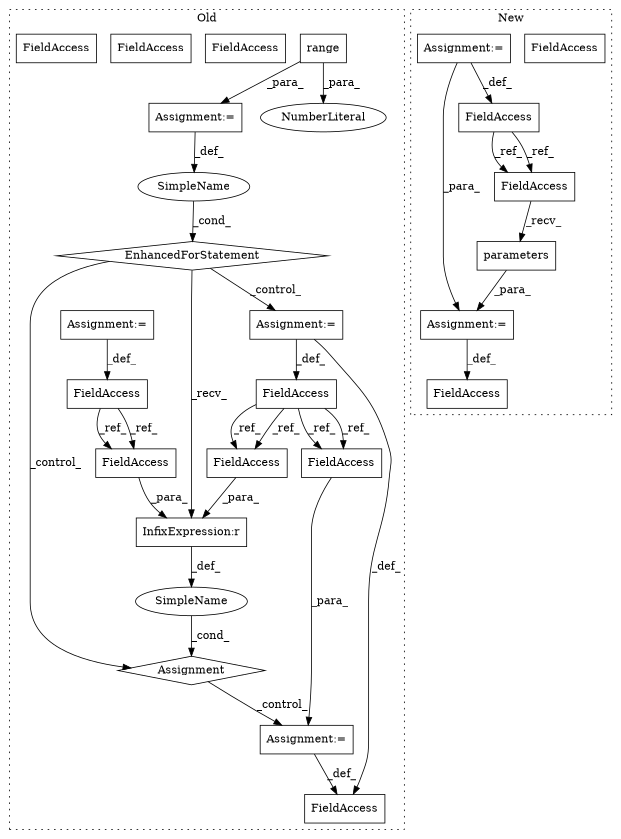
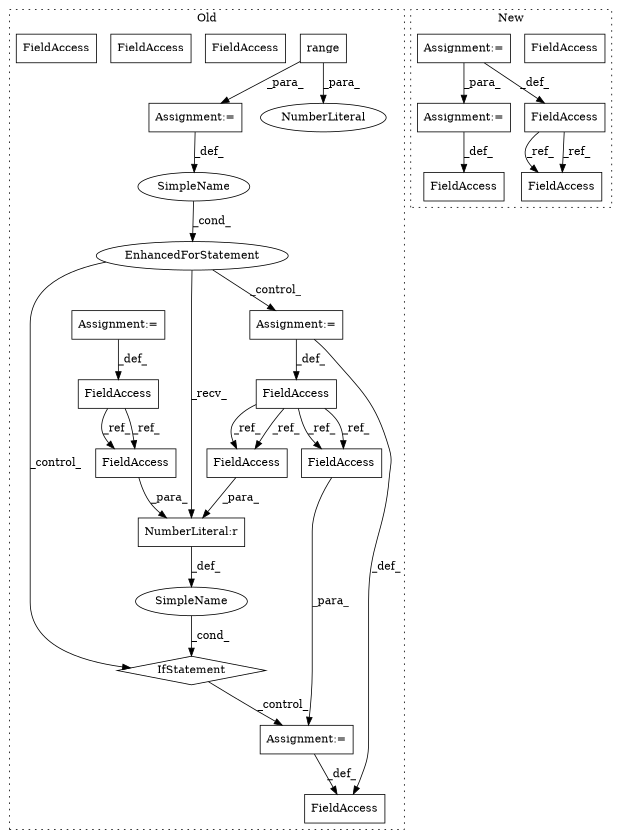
node "EnhancedForStatement": shape diamond -> ellipse
node "parameters": removed
node "InfixExpression:r": label "InfixExpression:r" -> "NumberLiteral:r"
node "Assignment": label "Assignment" -> "IfStatement"
